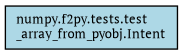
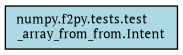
node "numpy.f2py.tests.test _array_from_pyobj.Intent": label "numpy.f2py.tests.test _array_from_pyobj.Intent" -> "numpy.f2py.tests.test _array_from_from.Intent"
